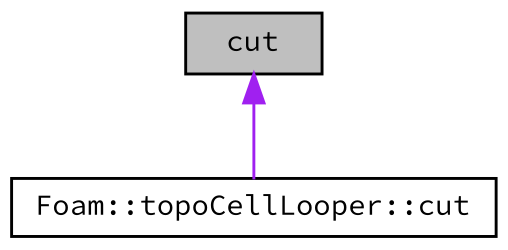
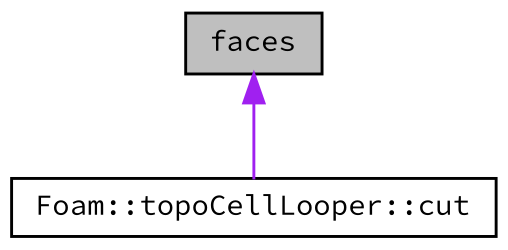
node "cut": label "cut" -> "faces"
